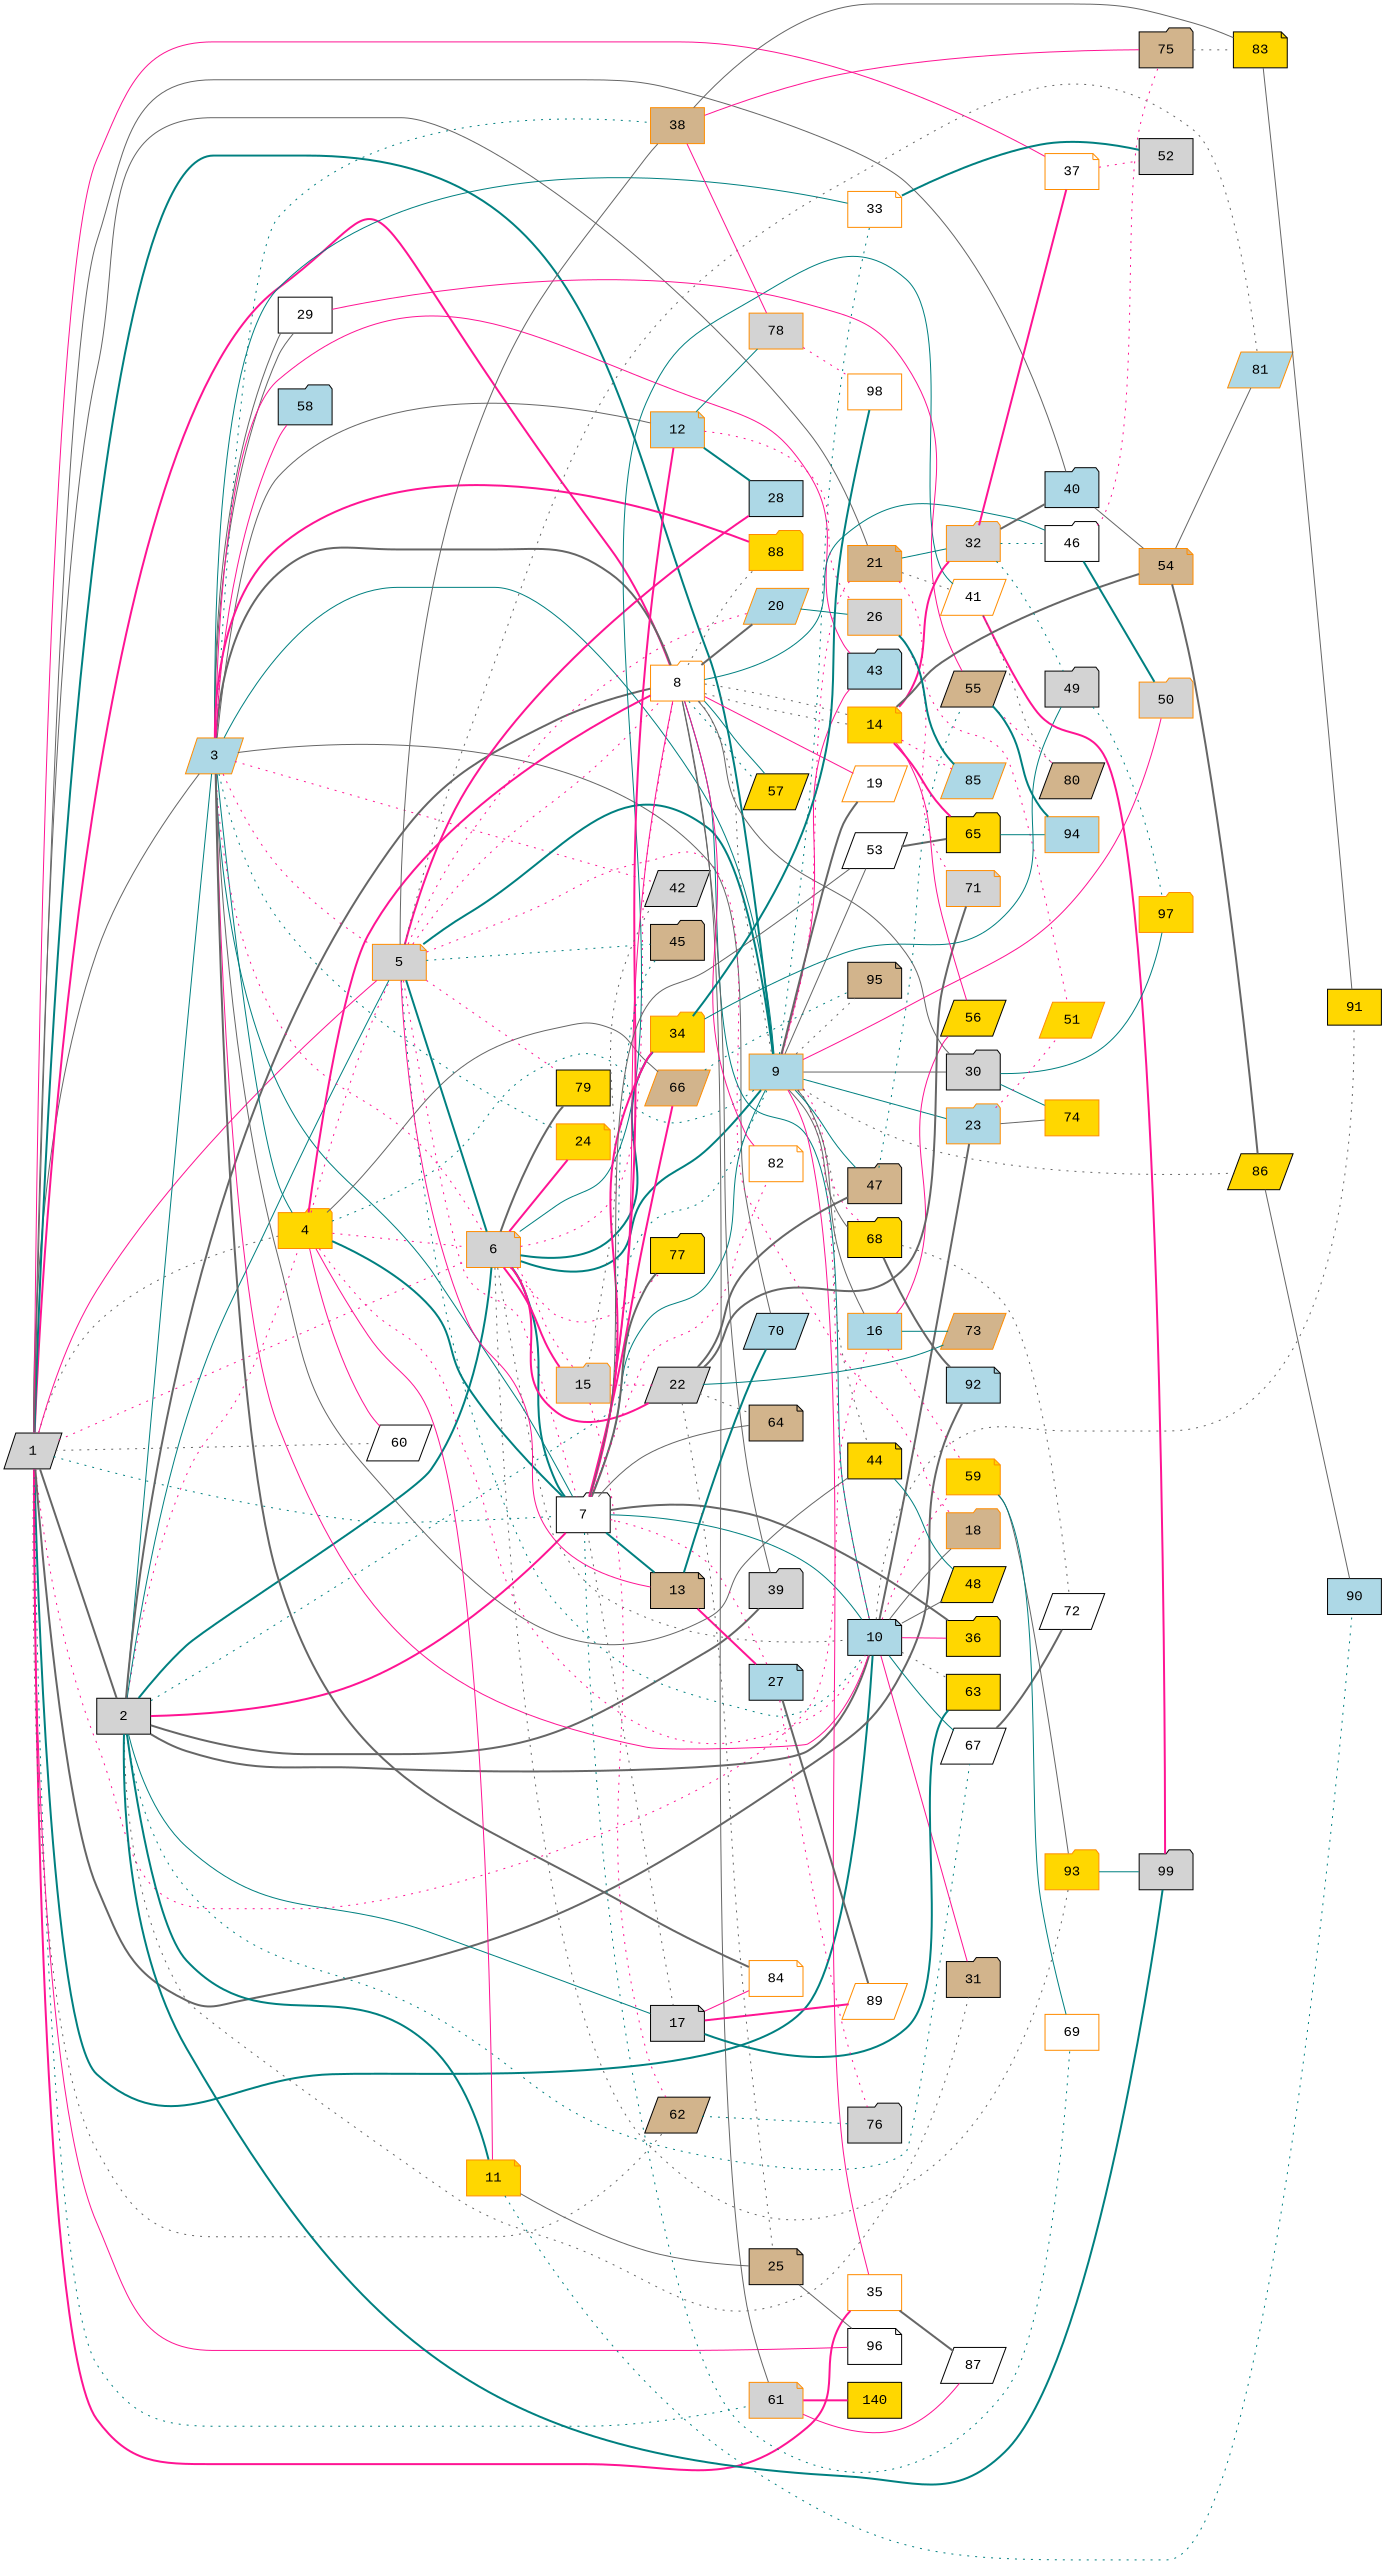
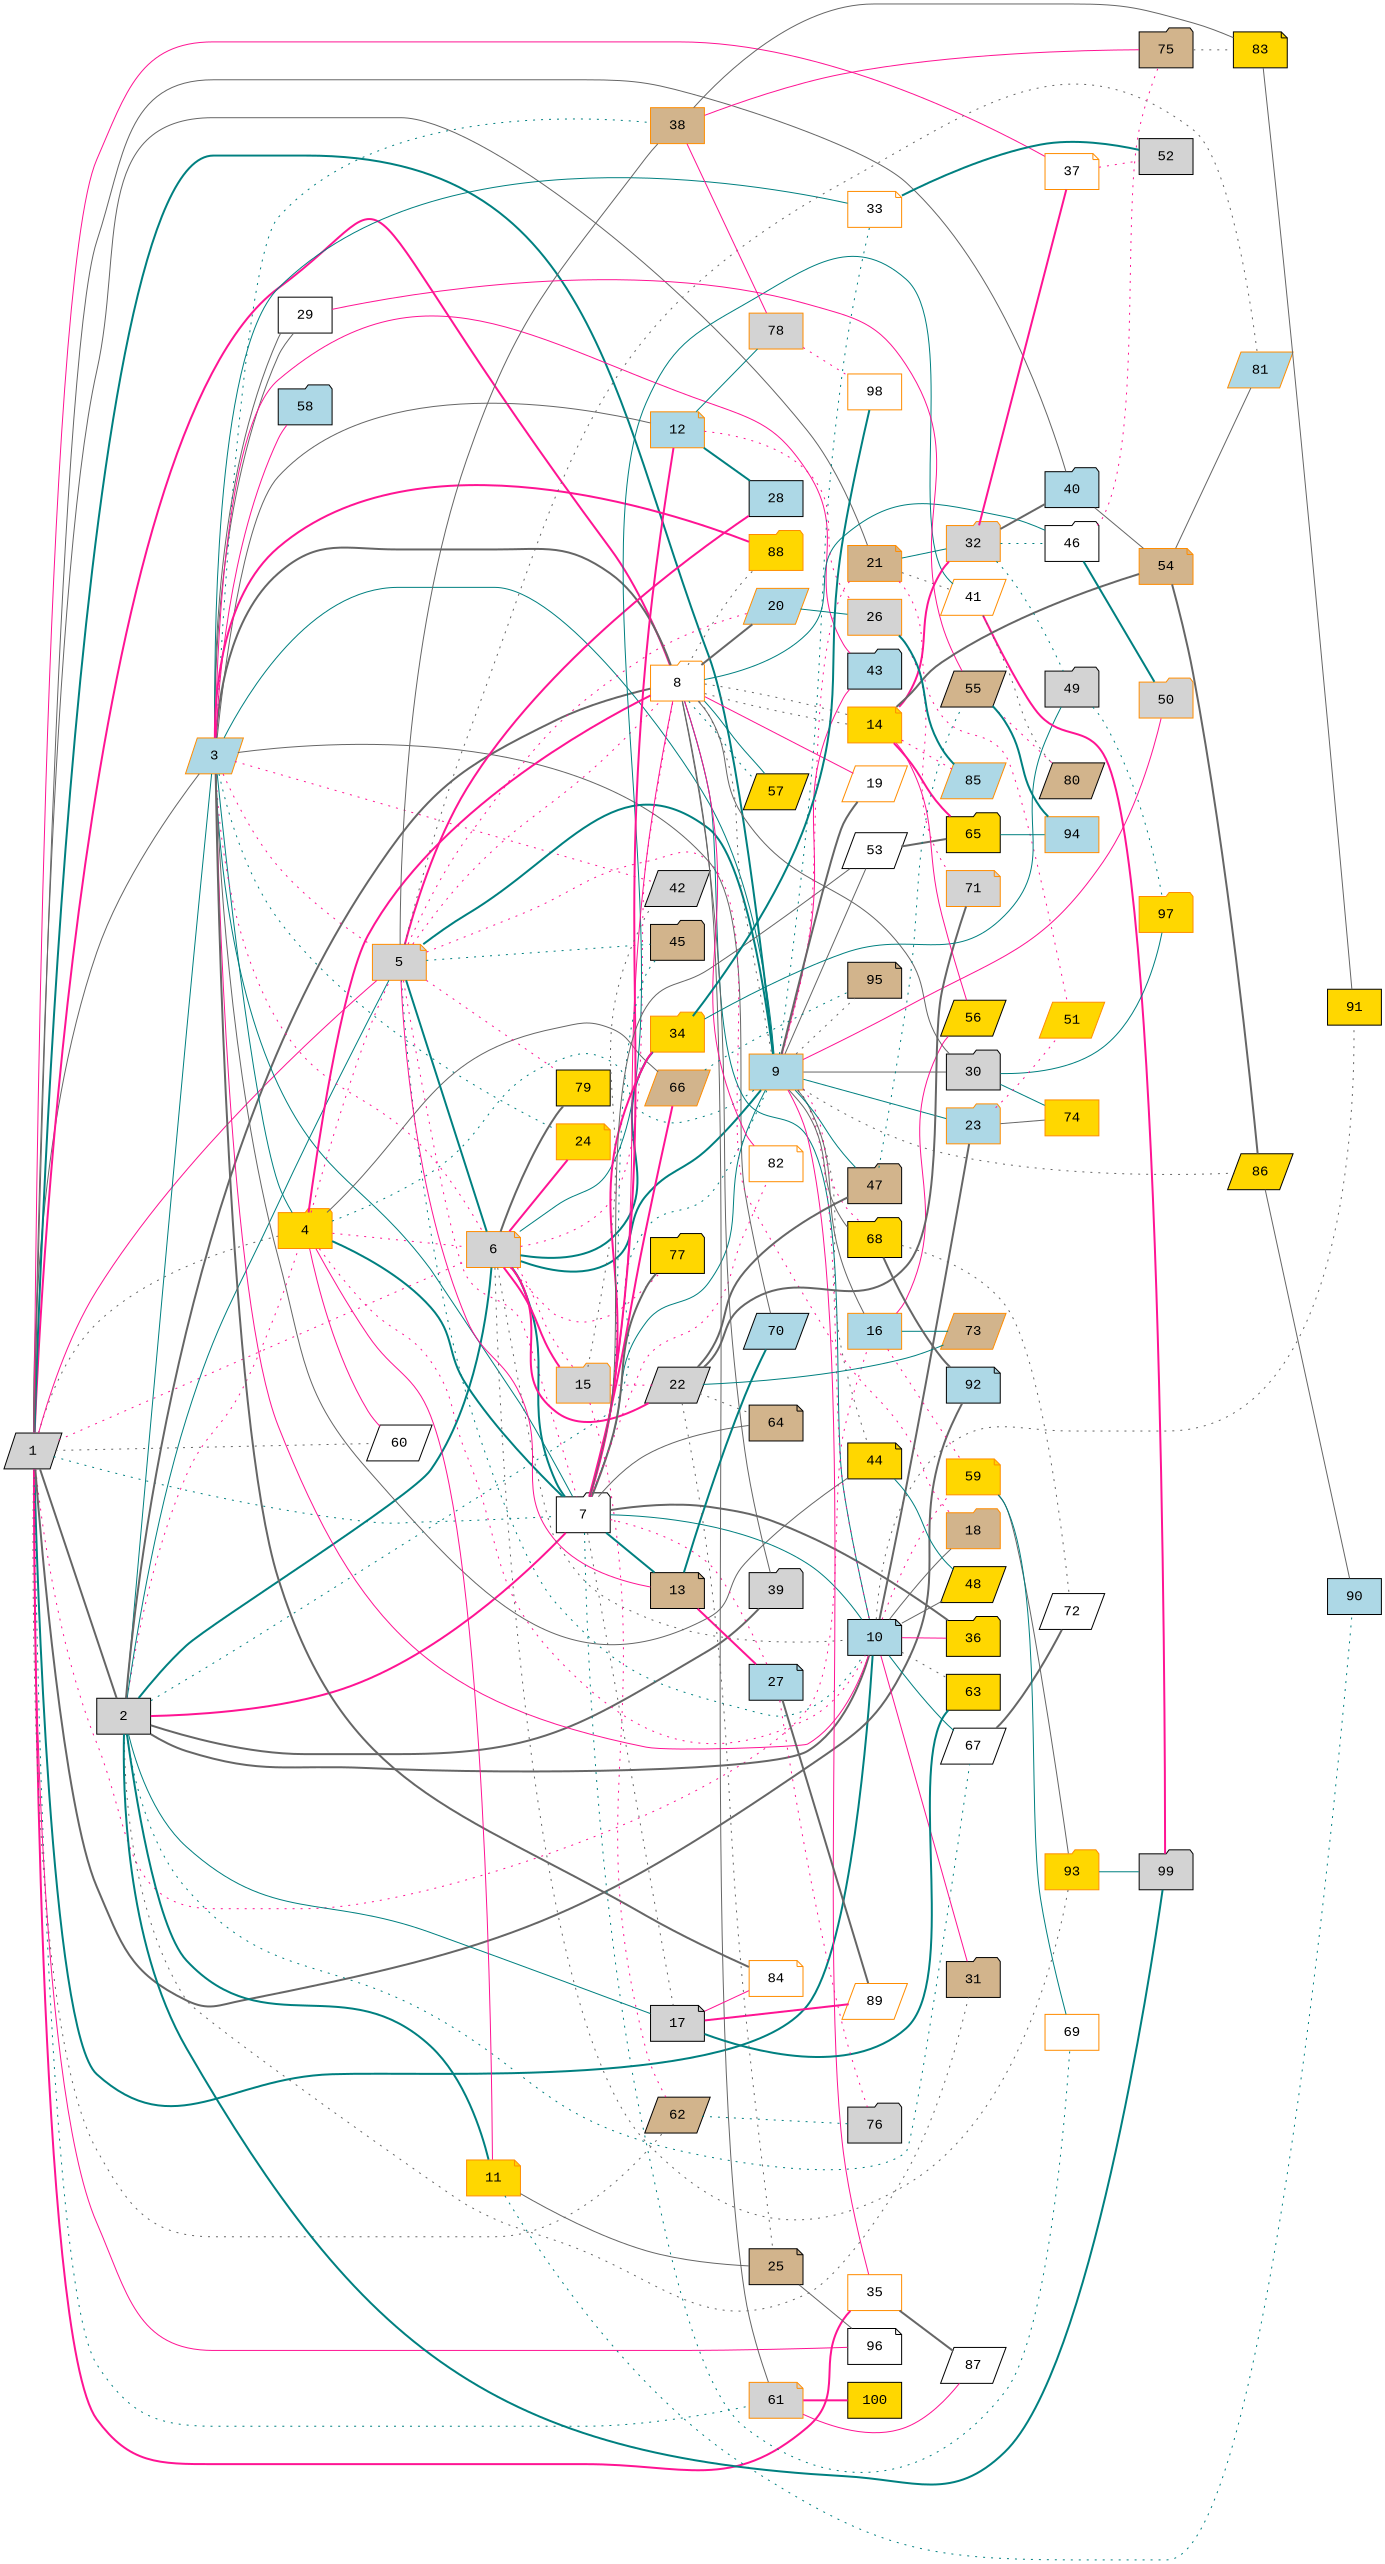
node "140": label "140" -> "100"
